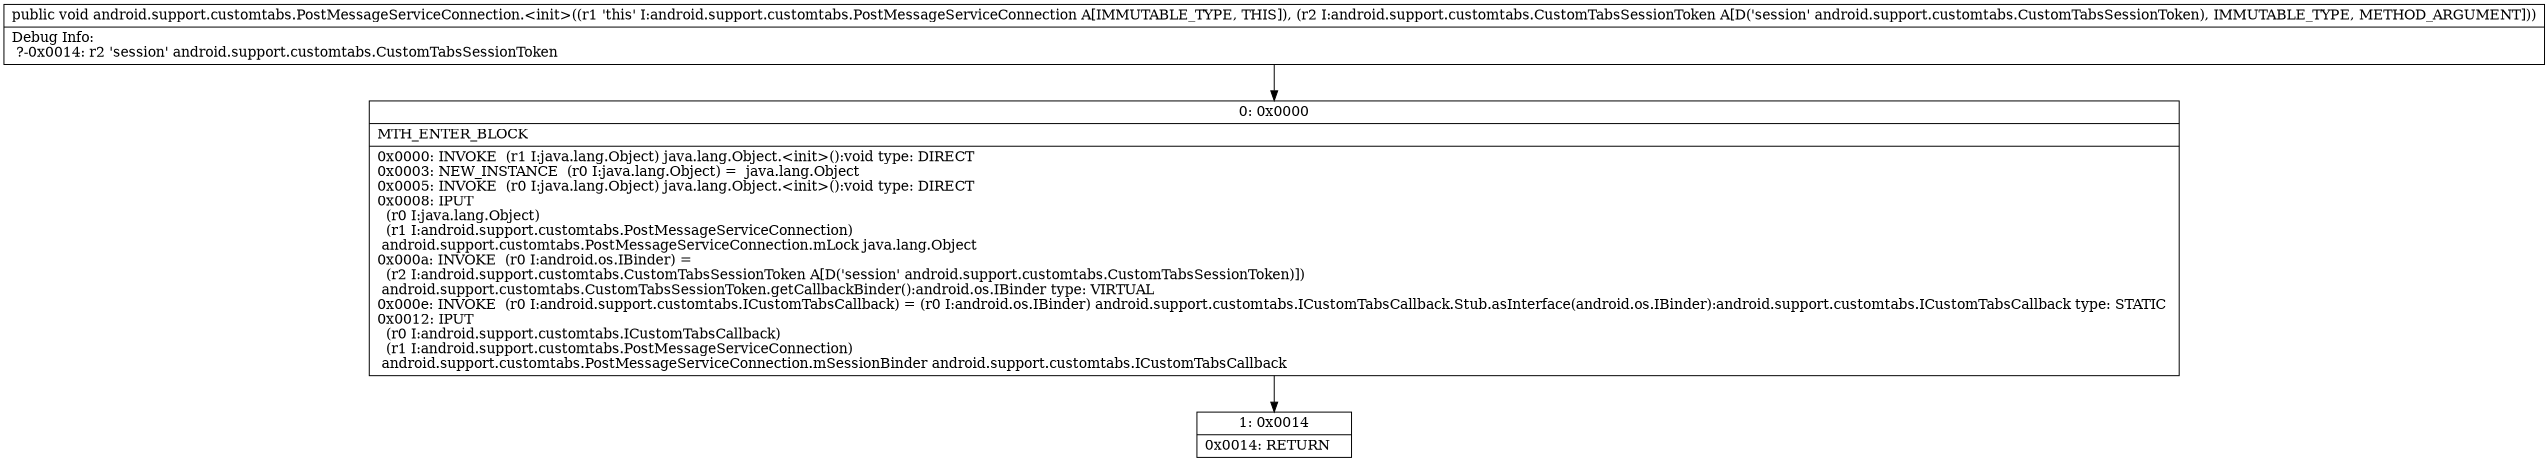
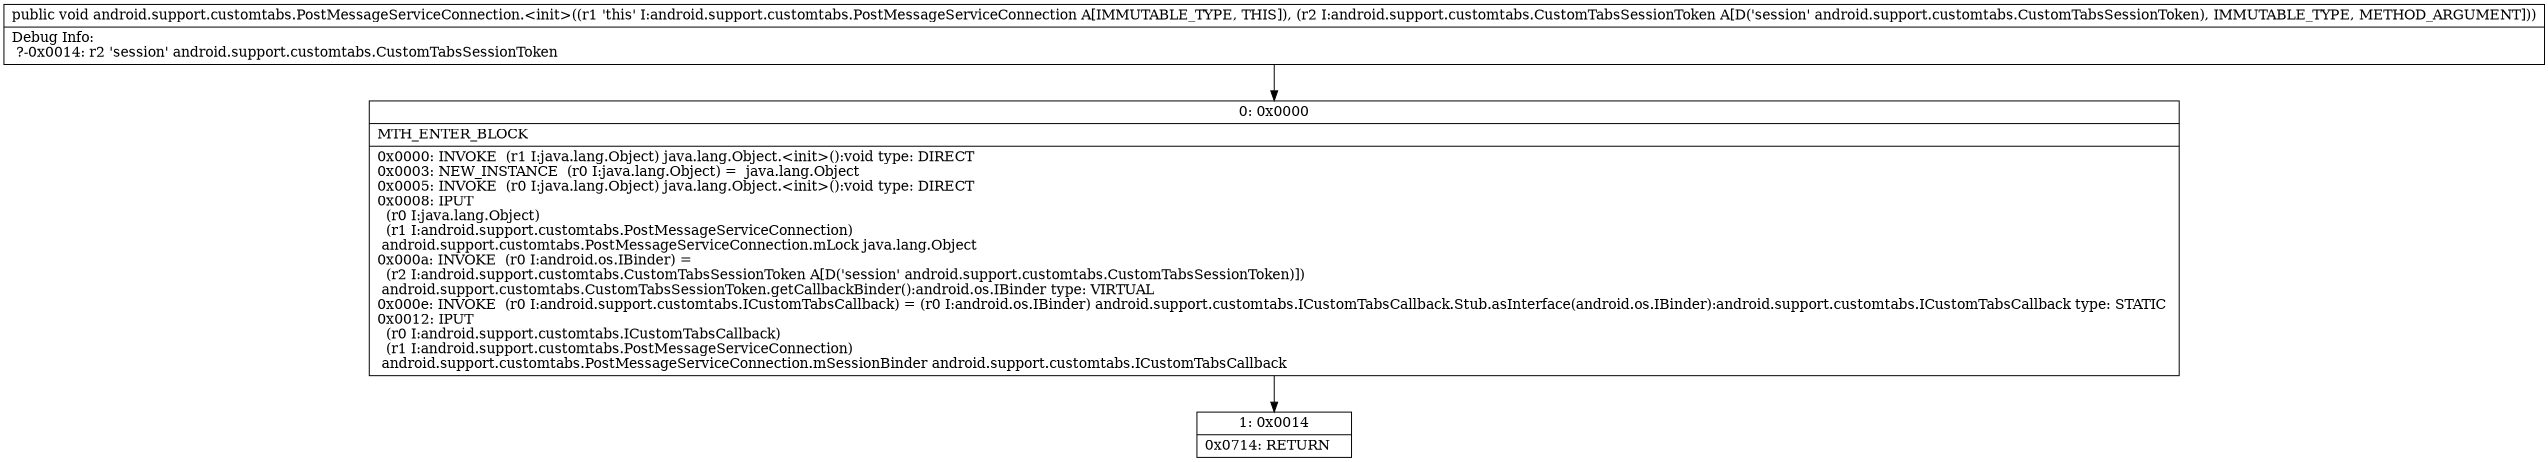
node "1: 0x0014": text "0x0014: RETURN" -> "0x0714: RETURN"
